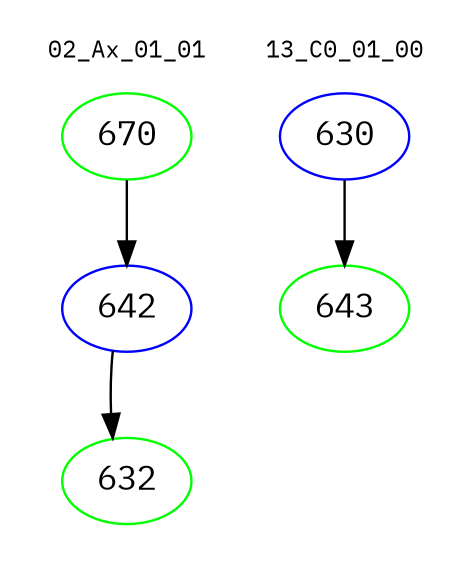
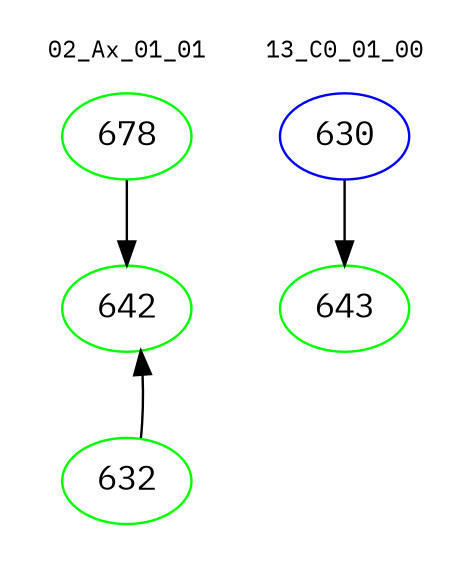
node "670": label "670" -> "678"
node "642": color blue -> green
edge "642" -> "632": reversed
